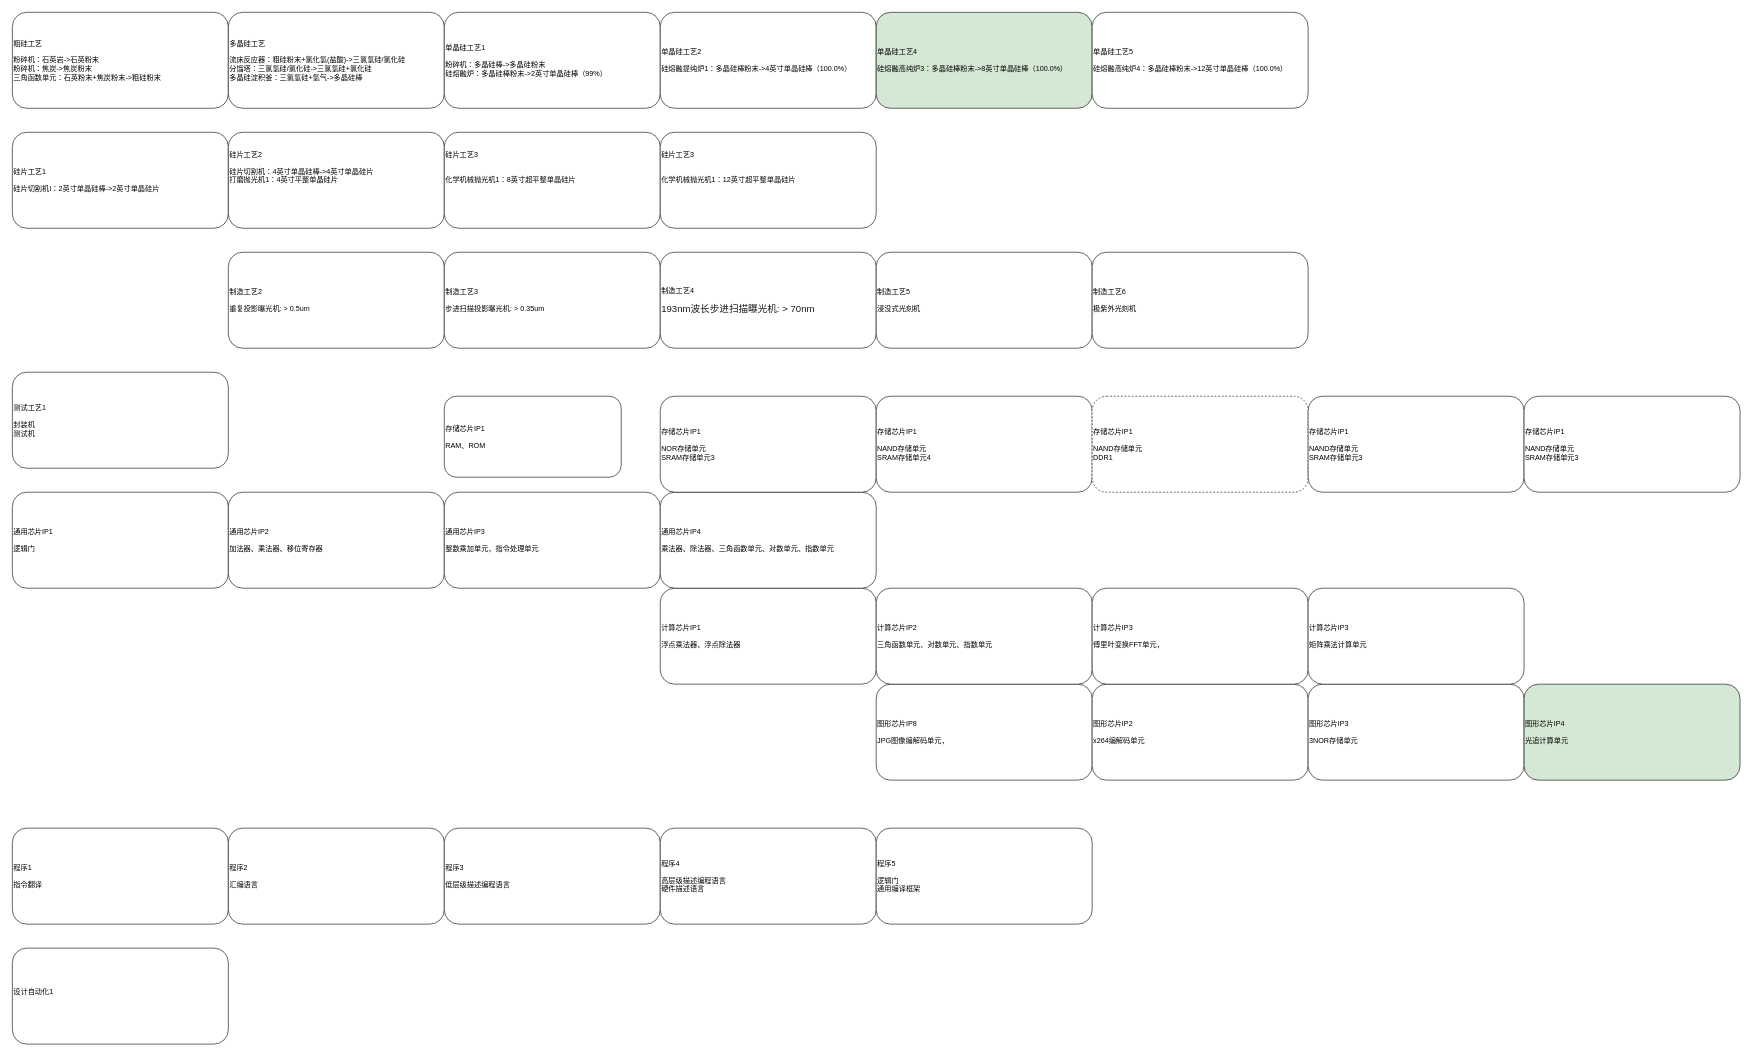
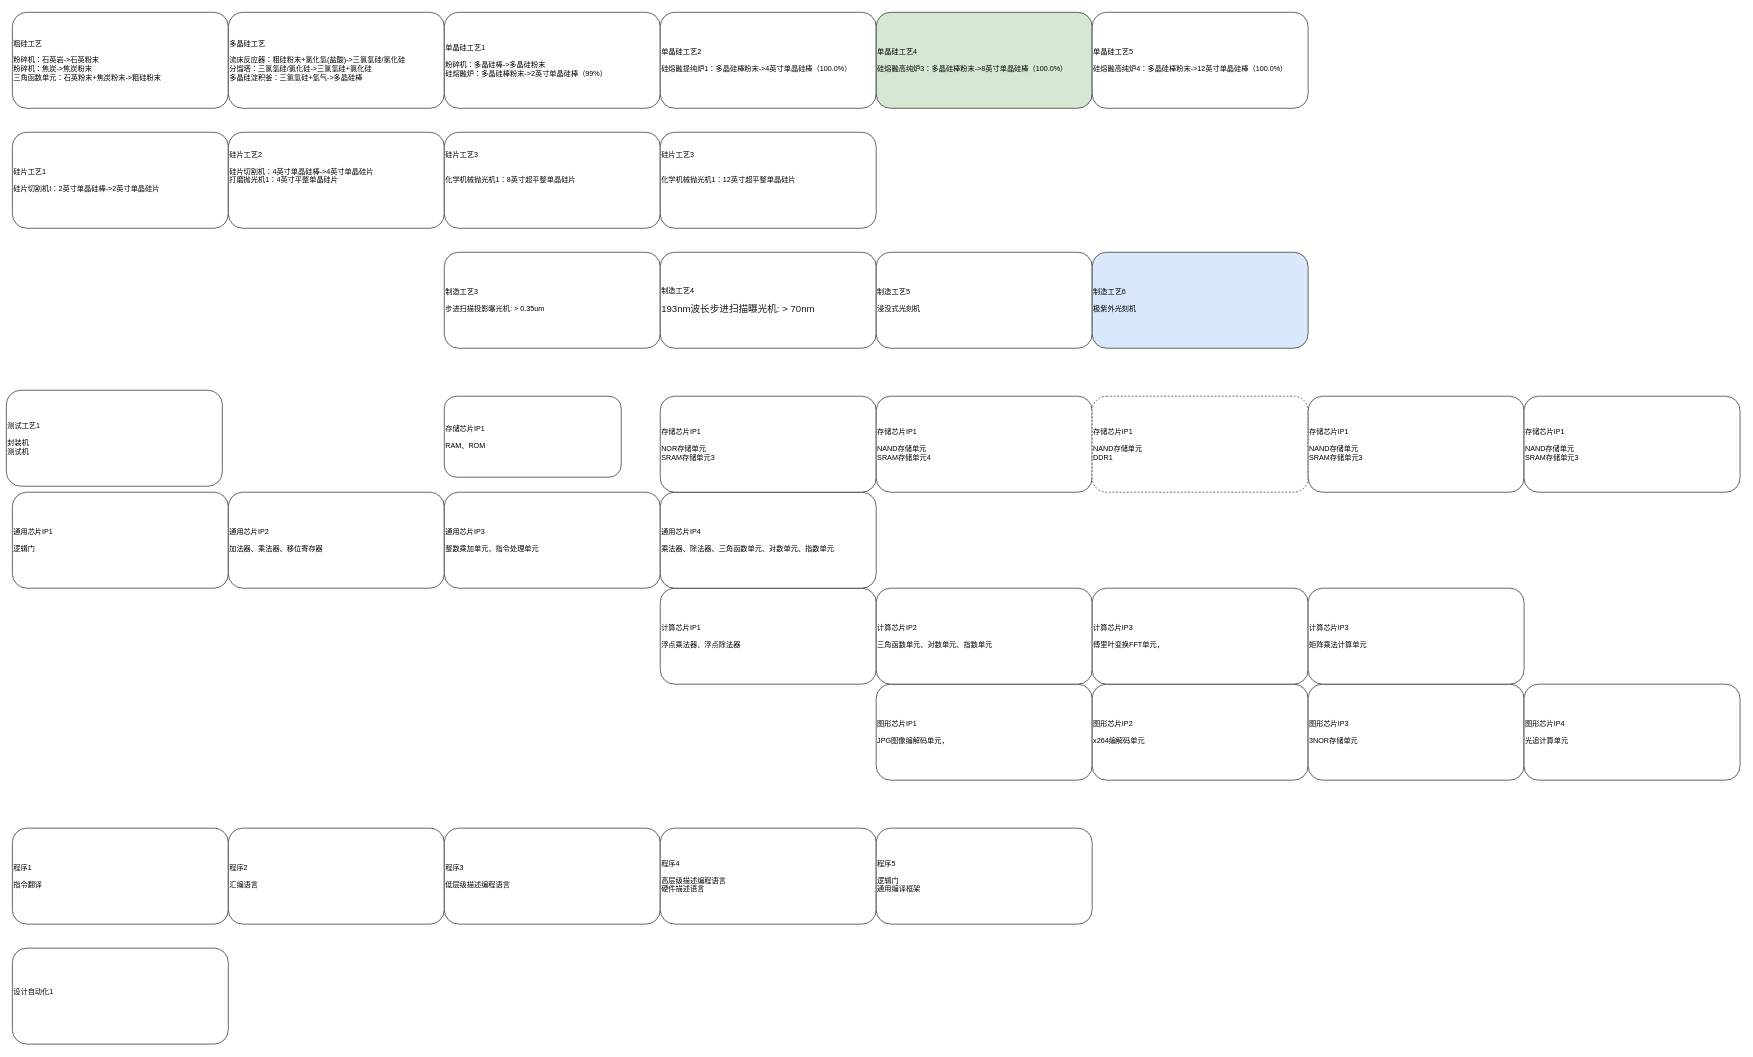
node "制造工艺2 重复投影曝光机: > 0.5um": removed
node "制造工艺6 极紫外光刻机": fillcolor #ffffff -> #dae8fc
node "测试工艺1 封装机 测试机": moved (120, 420) -> (114, 438)
node "图形芯片IP8 JPG图像编解码单元，": label "图形芯片IP8 JPG图像编解码单元，" -> "图形芯片IP1 JPG图像编解码单元，"
node "图形芯片IP4 光追计算单元": fillcolor #d5e8d4 -> #ffffff
